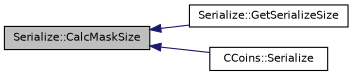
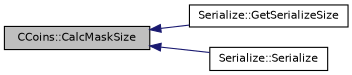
node "Serialize::CalcMaskSize": label "Serialize::CalcMaskSize" -> "CCoins::CalcMaskSize"
node "CCoins::Serialize": label "CCoins::Serialize" -> "Serialize::Serialize"
